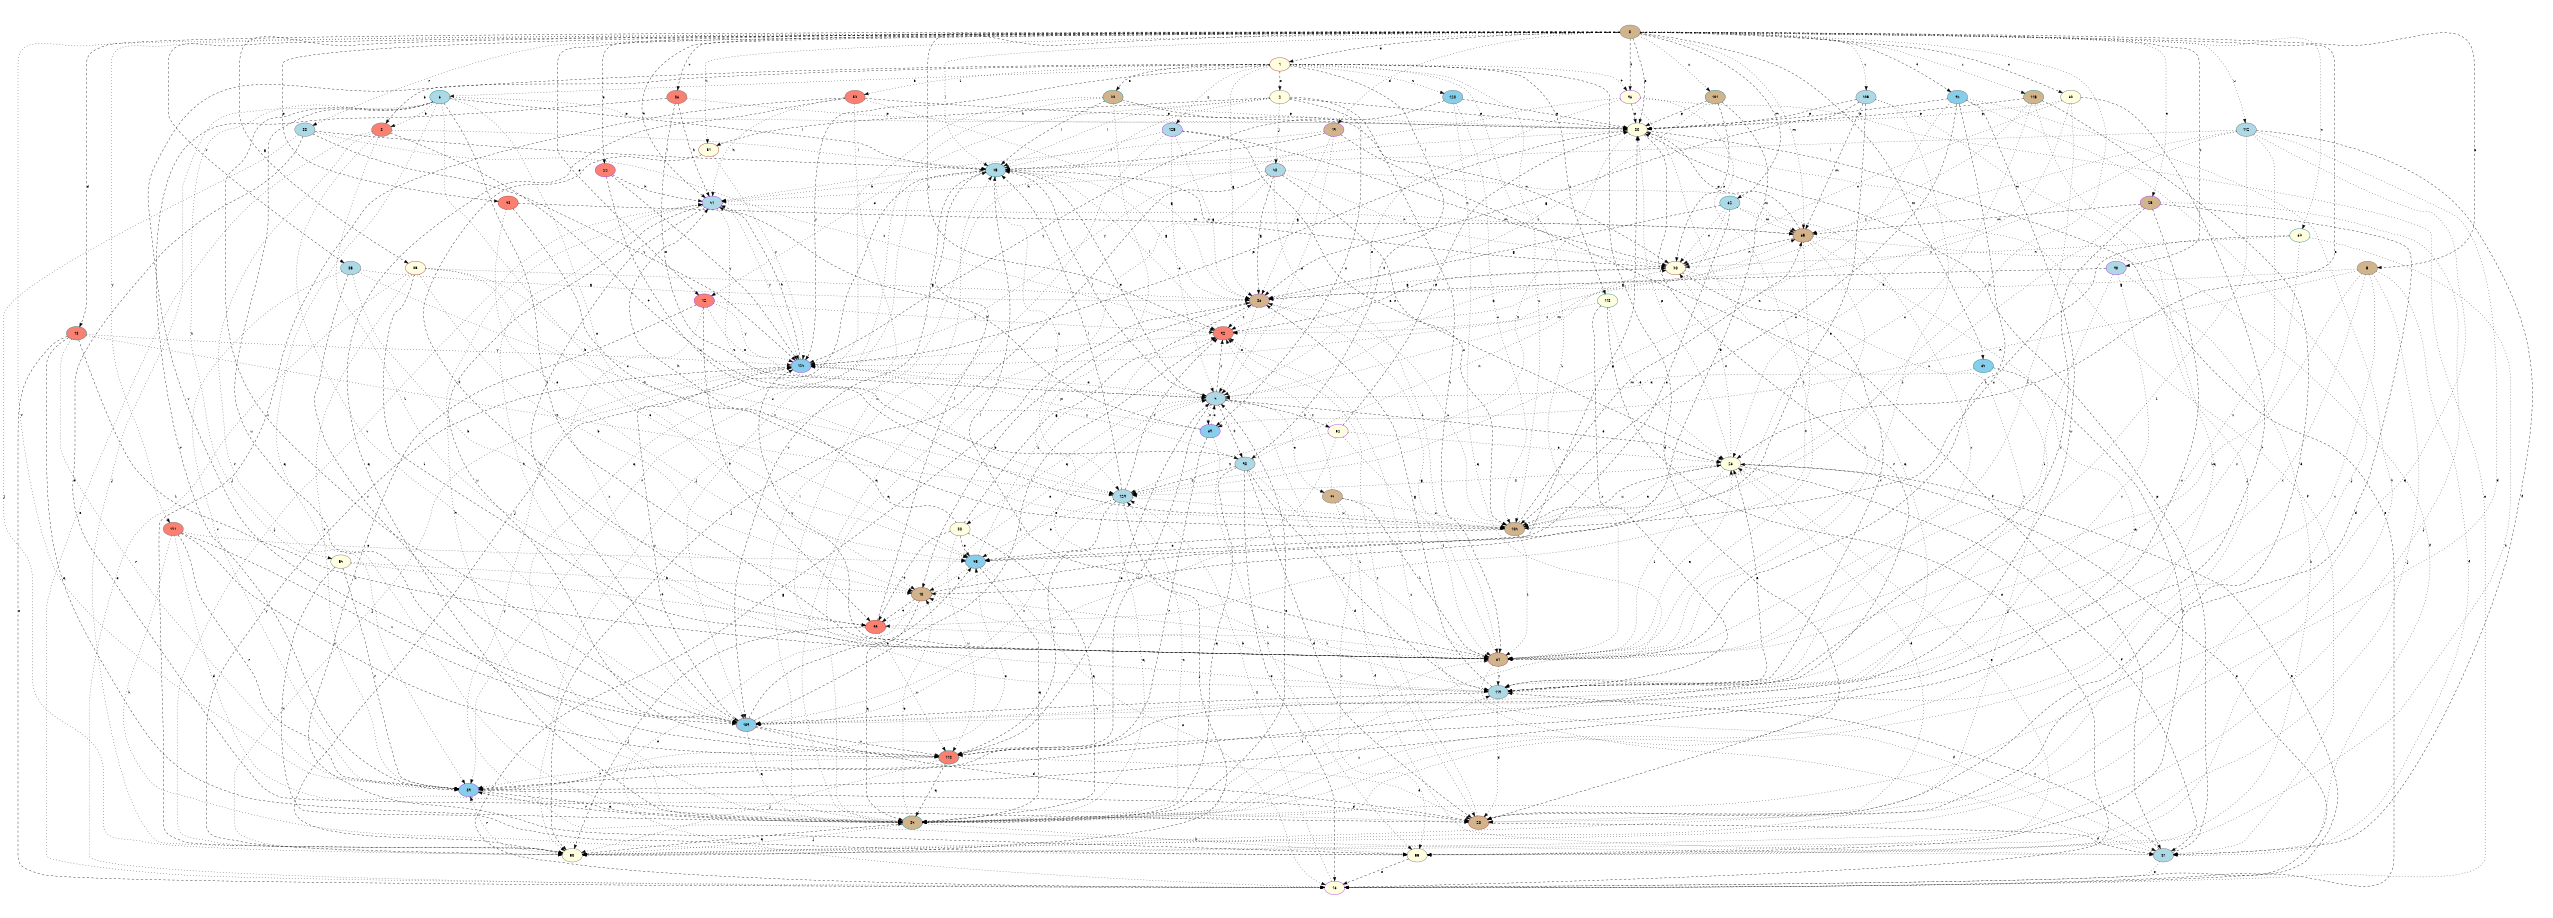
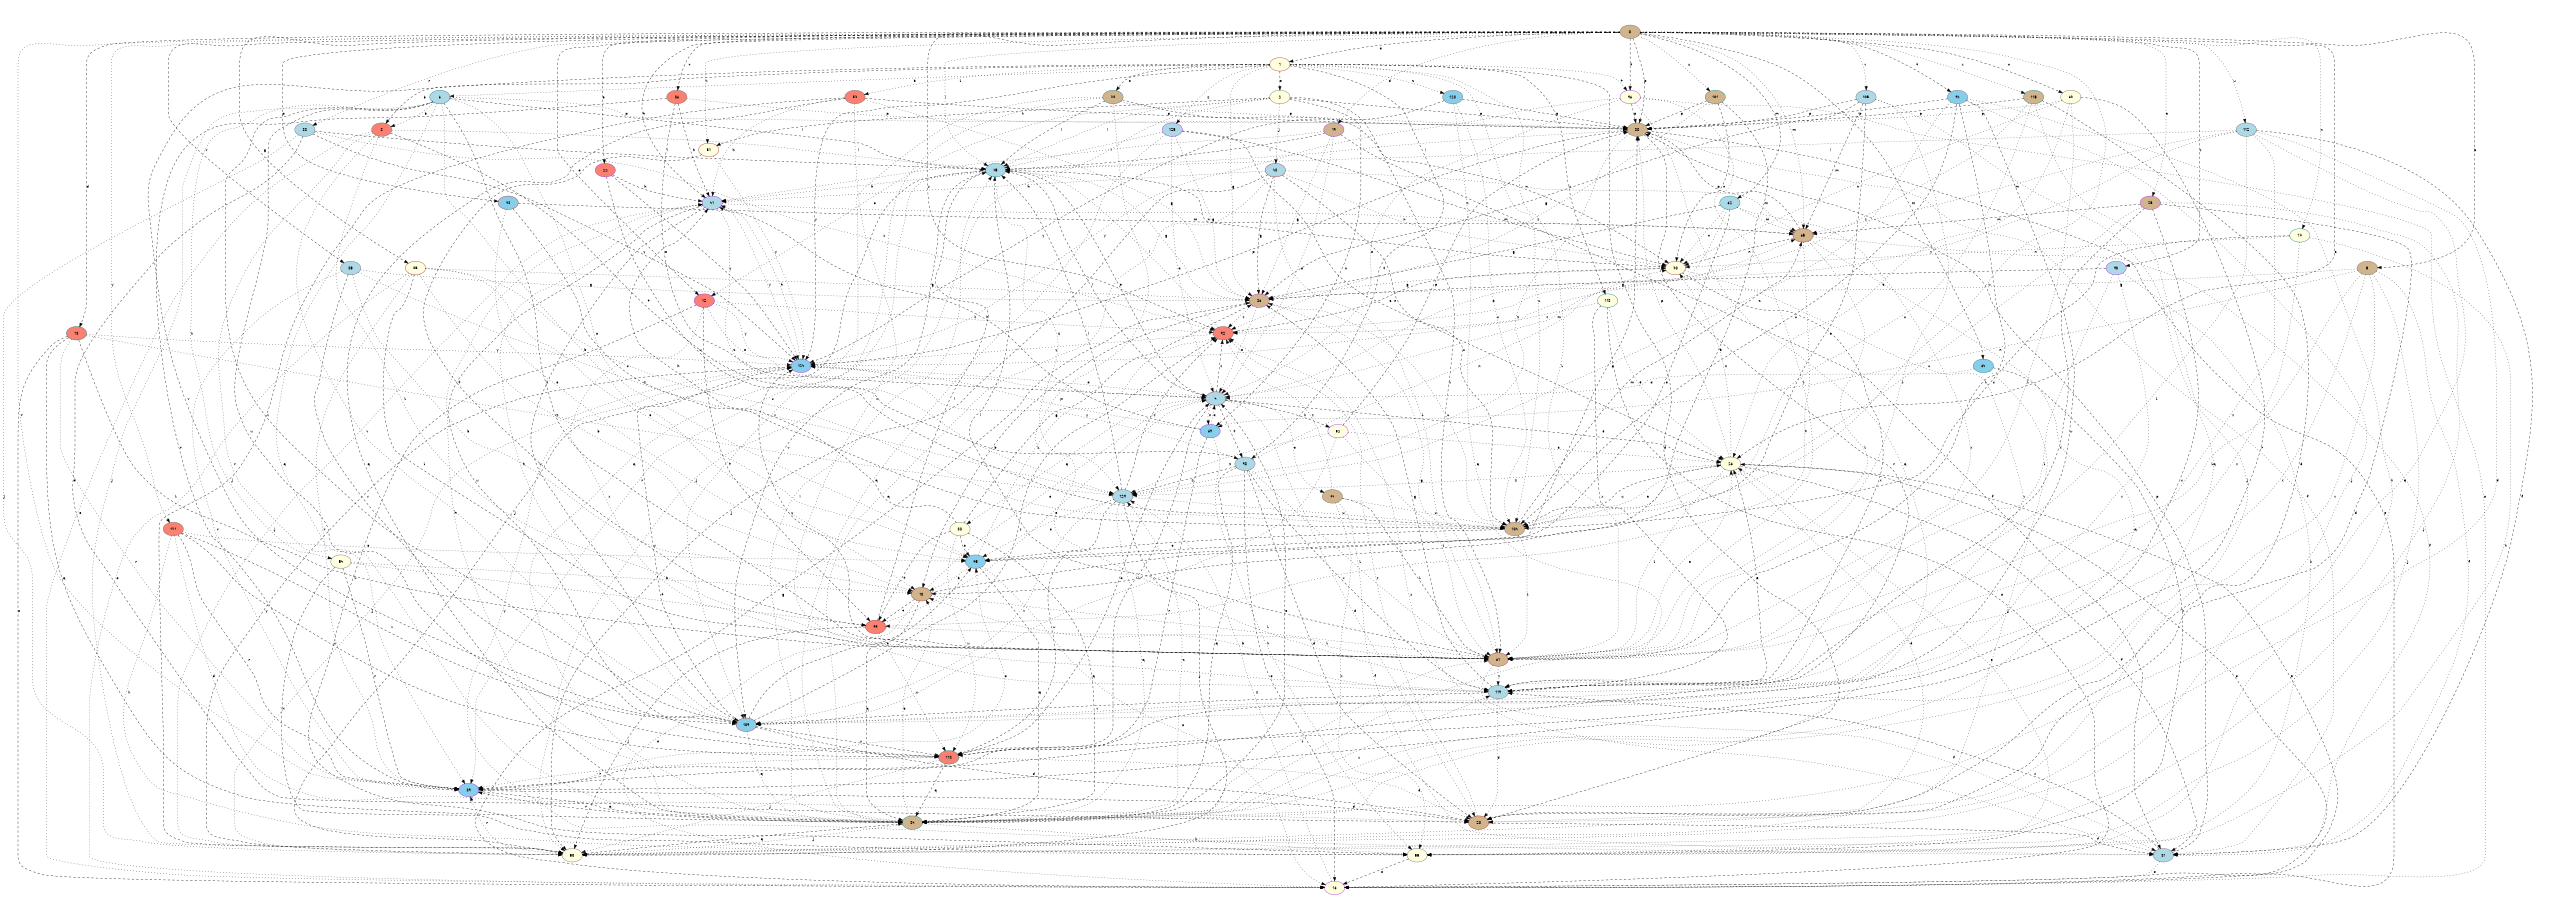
node "80": fillcolor lightyellow -> tan
node "78": fillcolor salmon -> skyblue
node "67": label "67" -> "17"
edge "124" -> "41": style dashed -> dotted
